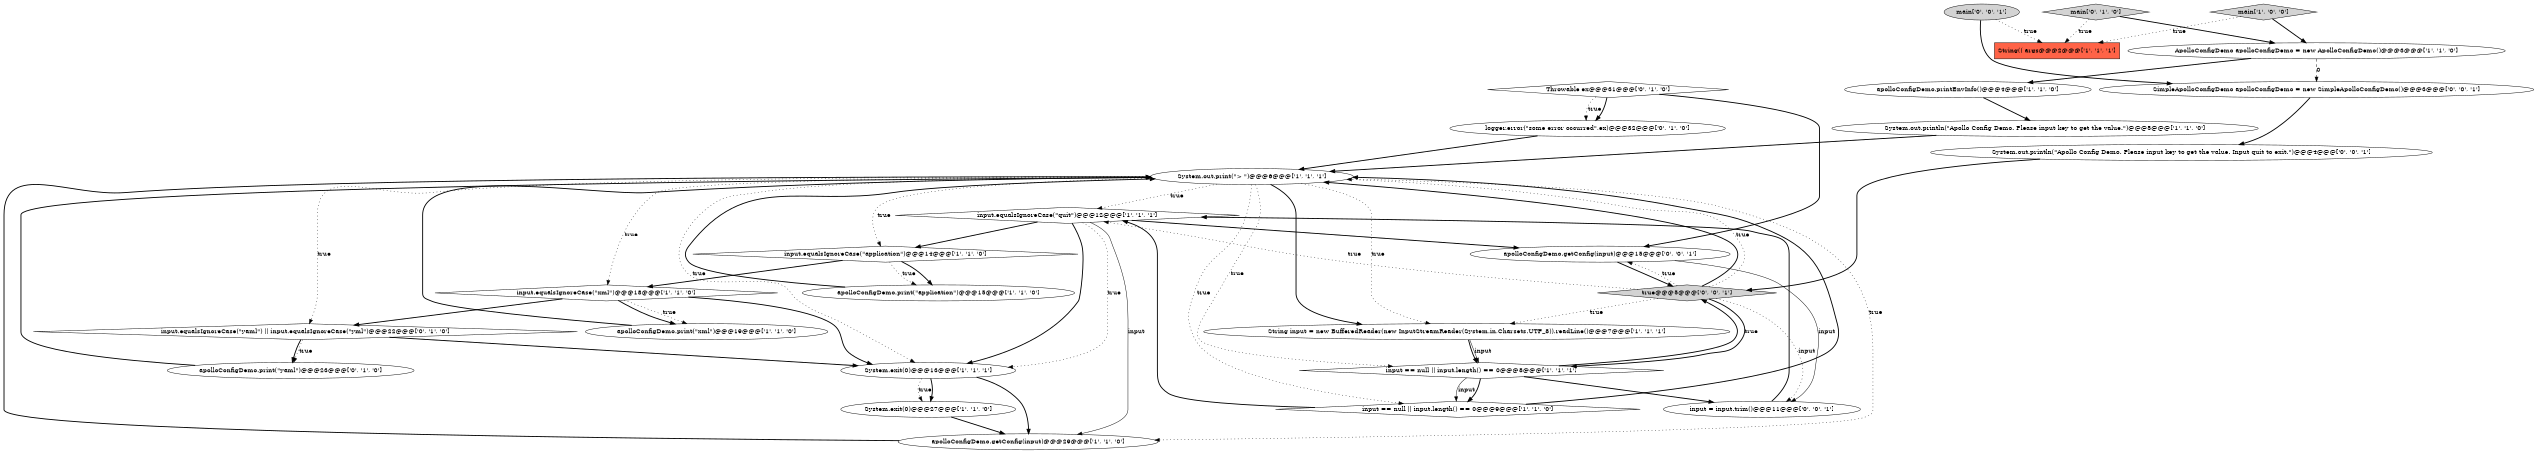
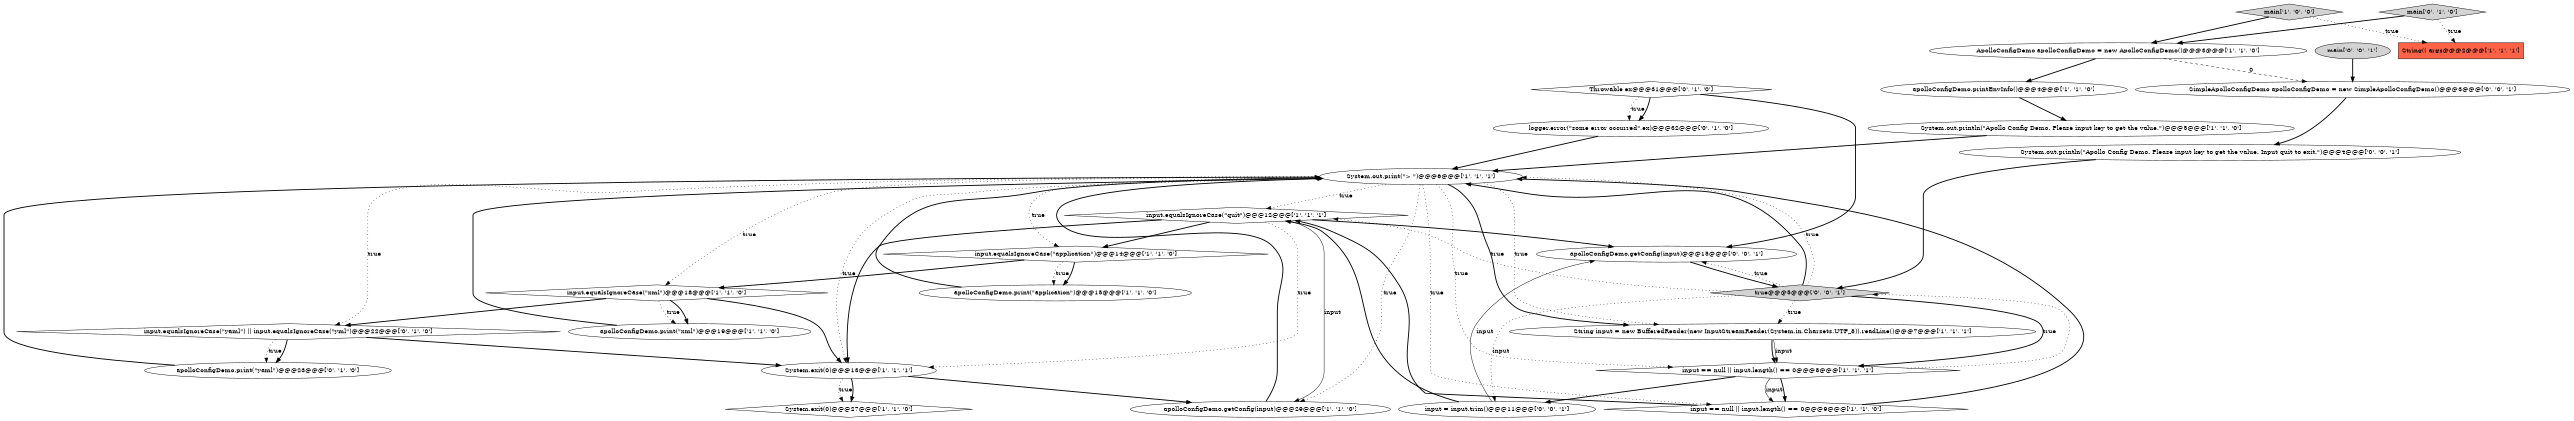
edge "main['0', '0', '1']" -> "String(( args@@@2@@@['1', '1', '1']": removed, label "true"
edge "apolloConfigDemo.getConfig(input)@@@15@@@['0', '0', '1']" -> "input = input.trim()@@@11@@@['0', '0', '1']": reversed
edge "input == null || input.length() == 0@@@8@@@['1', '1', '1']" -> "true@@@5@@@['0', '0', '1']": style bold -> dotted
node "System.exit(0)@@@27@@@['1', '1', '0']": shape ellipse -> diamond
edge "System.exit(0)@@@27@@@['1', '1', '0']" -> "apolloConfigDemo.getConfig(input)@@@29@@@['1', '1', '0']": removed
